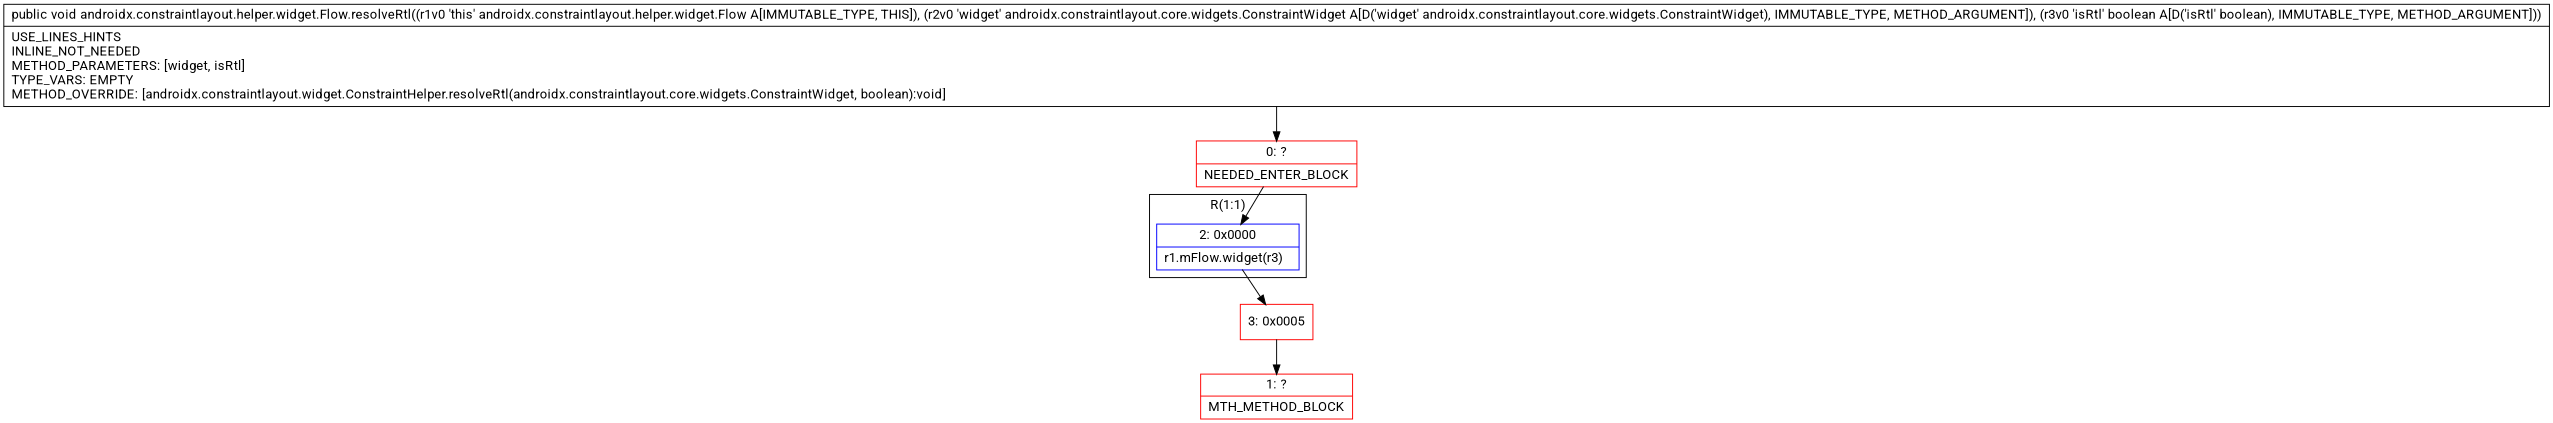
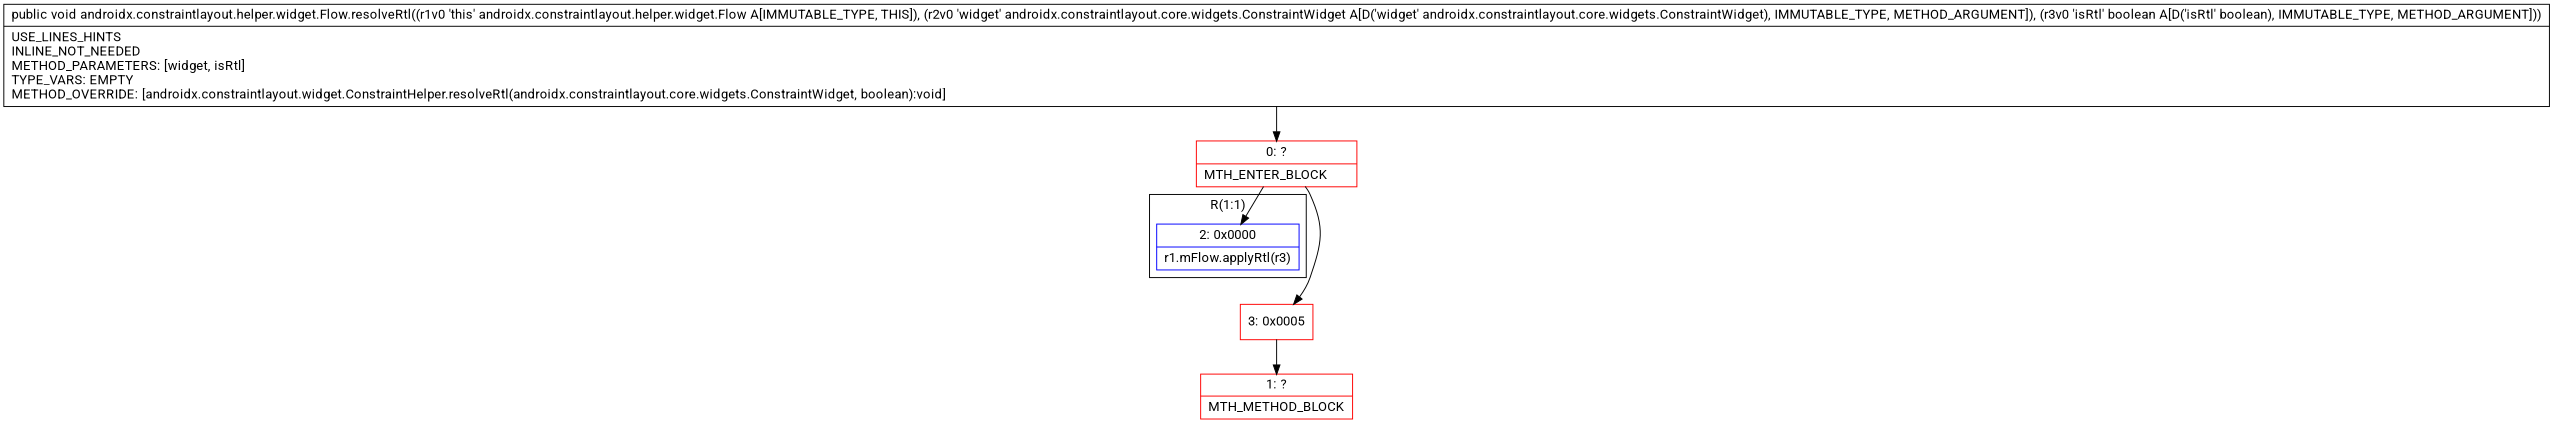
node "0: ?": text "NEEDED_ENTER_BLOCK" -> "MTH_ENTER_BLOCK"
node "2: 0x0000": text "r1.mFlow.widget(r3)" -> "r1.mFlow.applyRtl(r3)"
edge "2: 0x0000" -> "3: 0x0005": now "0: ?" -> "3: 0x0005"
